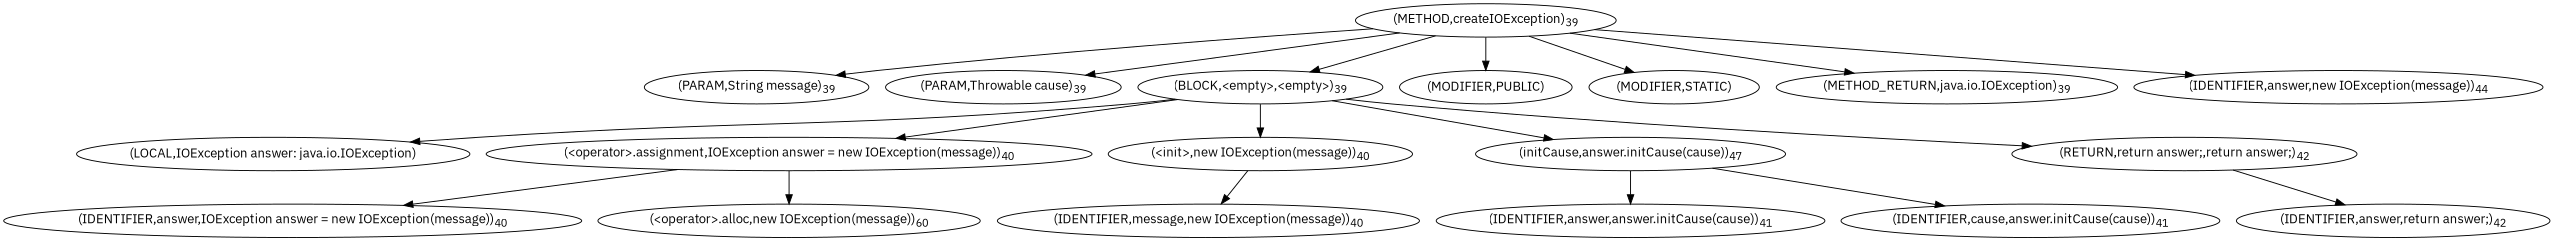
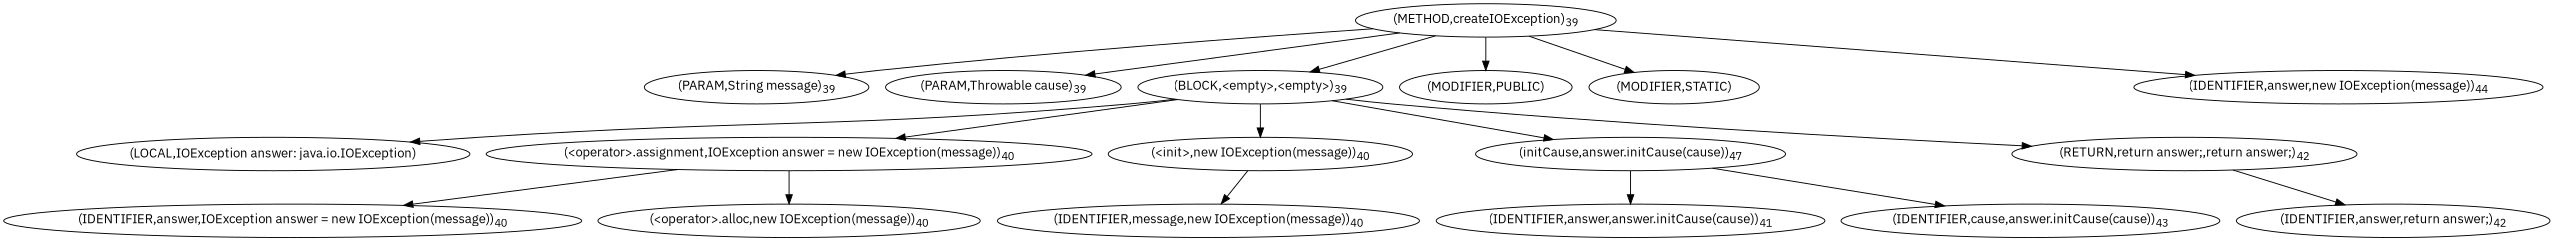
node "(METHOD_RETURN,java.io.IOException)": removed
node "(<operator>.alloc,new IOException(message))": text "60" -> "40"
node "(IDENTIFIER,cause,answer.initCause(cause))": text "41" -> "43"
